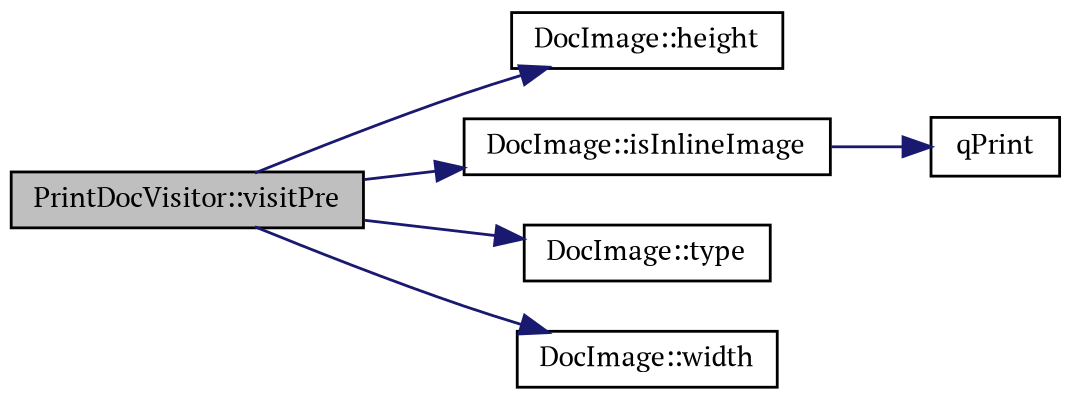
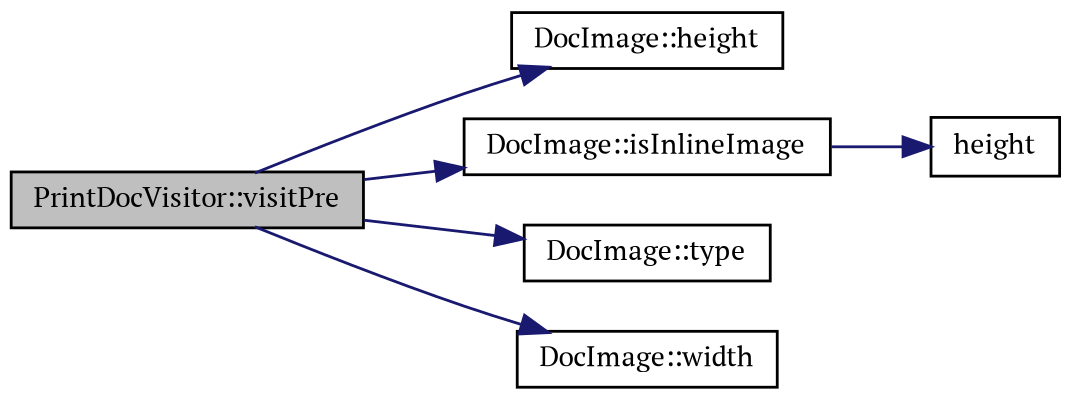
node "qPrint": label "qPrint" -> "height"
